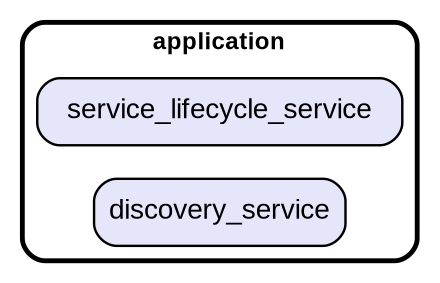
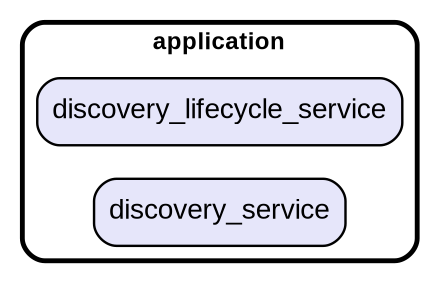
node "service_lifecycle_service": label "service_lifecycle_service" -> "discovery_lifecycle_service"
